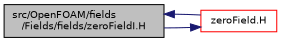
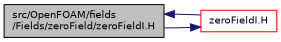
node "src/OpenFOAM/fields /Fields/fields/zeroFieldI.H": label "src/OpenFOAM/fields /Fields/fields/zeroFieldI.H" -> "src/OpenFOAM/fields /Fields/zeroField/zeroFieldI.H"
node "zeroField.H": label "zeroField.H" -> "zeroFieldI.H"
